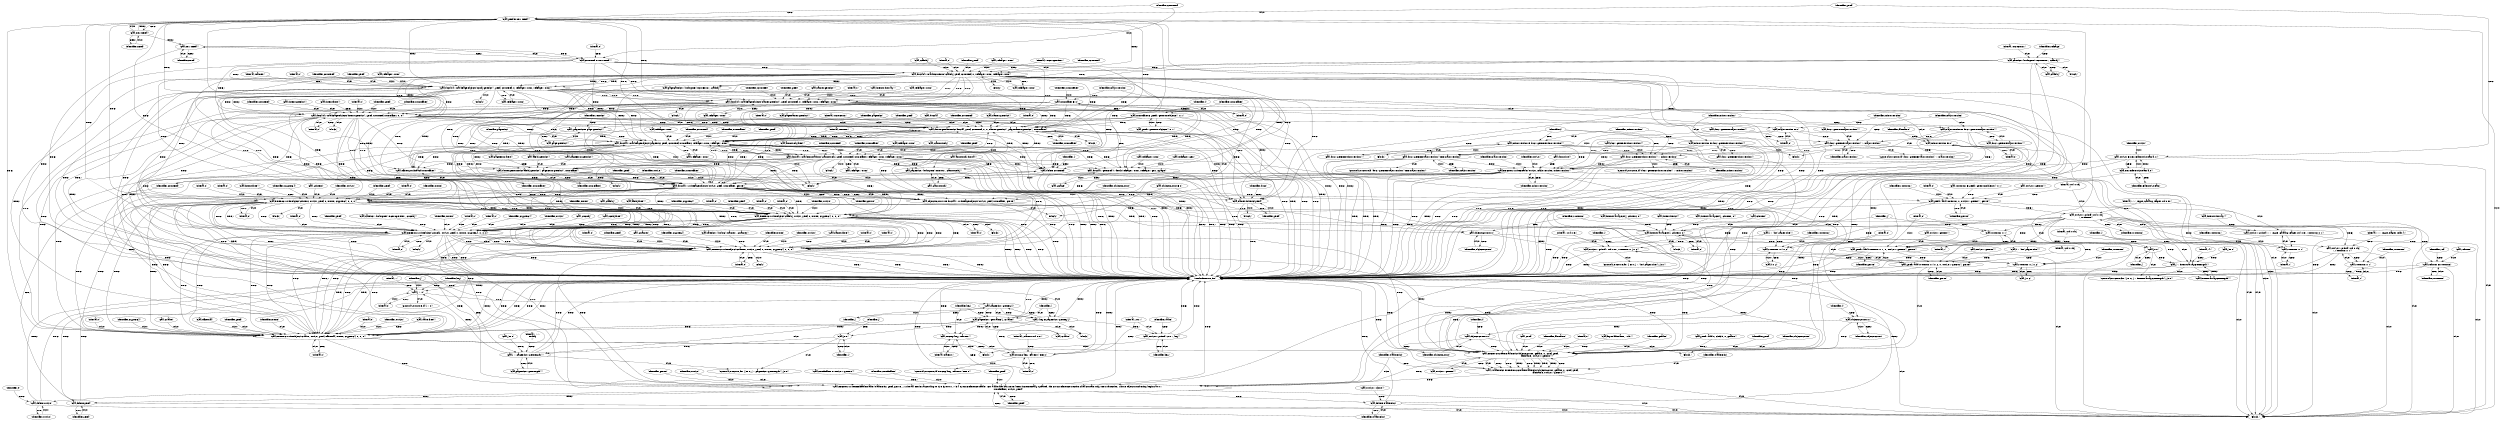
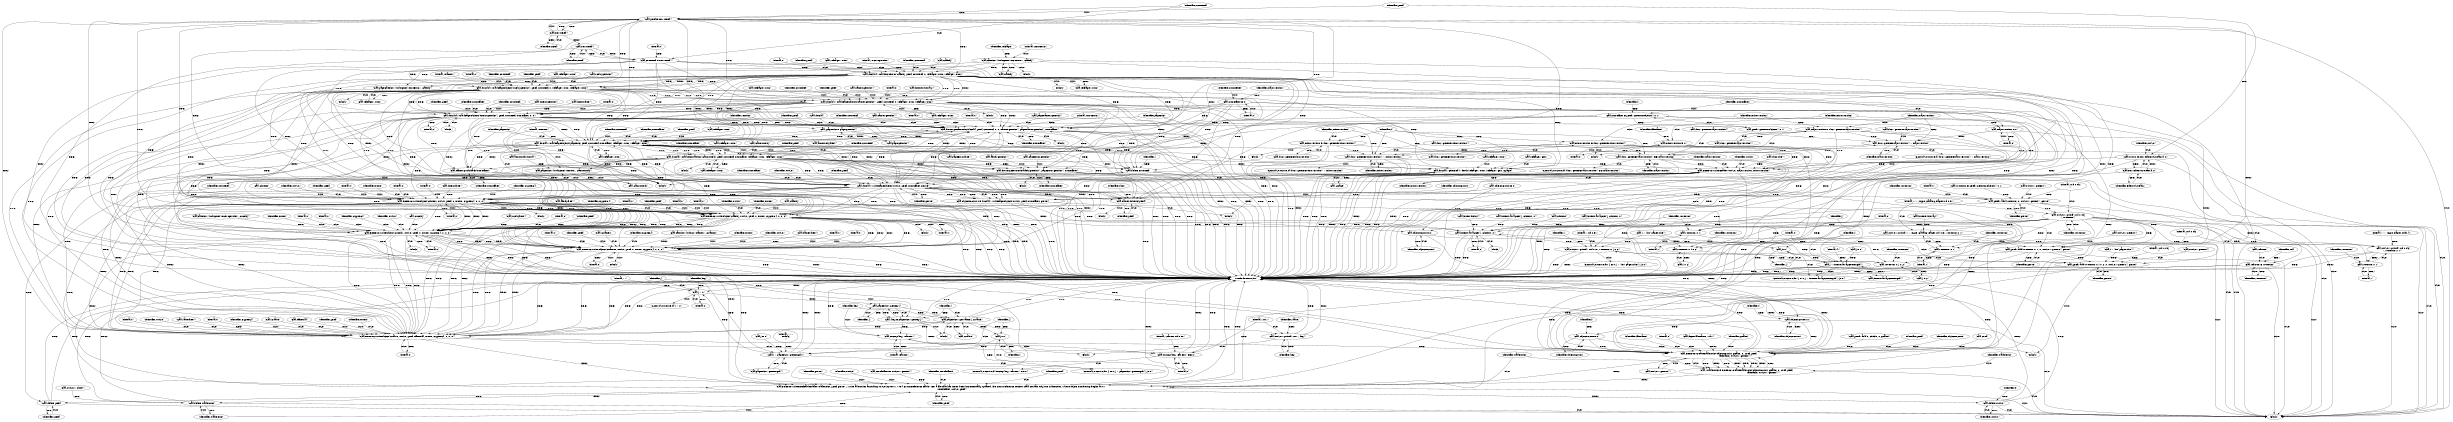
node "(Call,ocObj.getDict())": added
edge "(Call,numOffset = yRef->getNumObjects() + 1)" -> "(Call,offsets.push_back(numOffset))": removed, label "DDG:"
